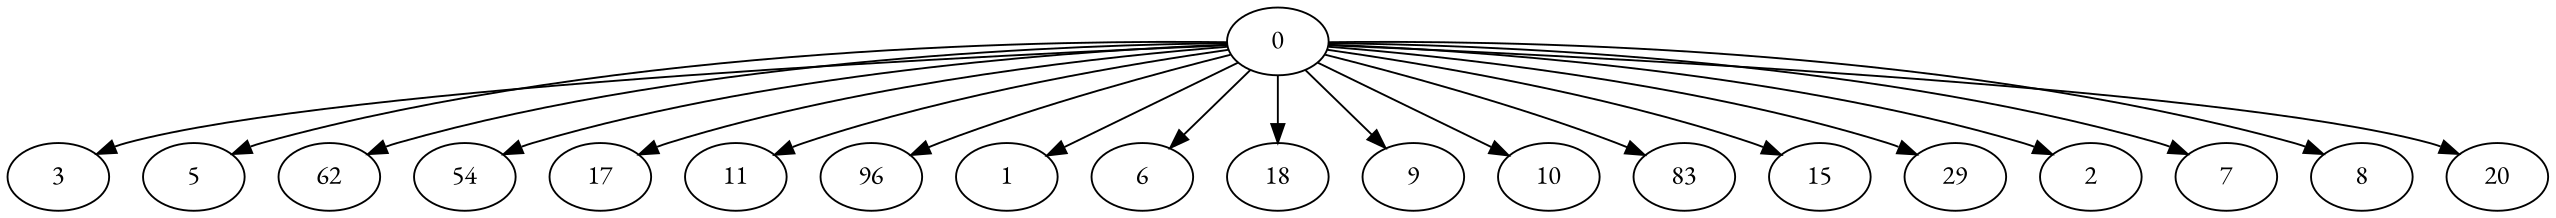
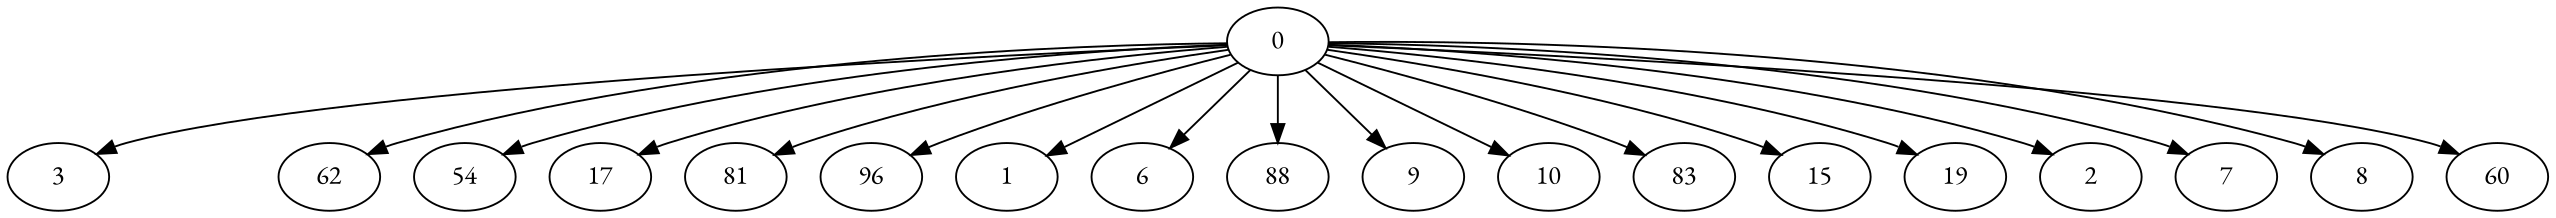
node "5": removed
node "11": label "11" -> "81"
node "18": label "18" -> "88"
node "29": label "29" -> "19"
node "20": label "20" -> "60"
